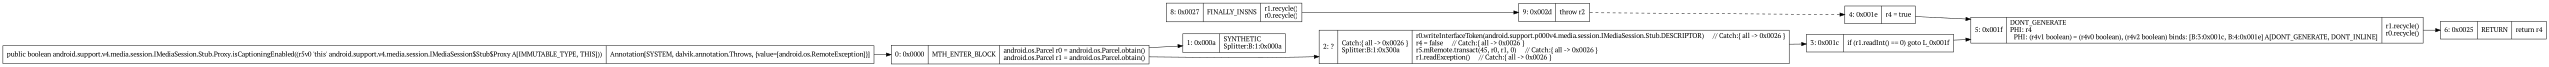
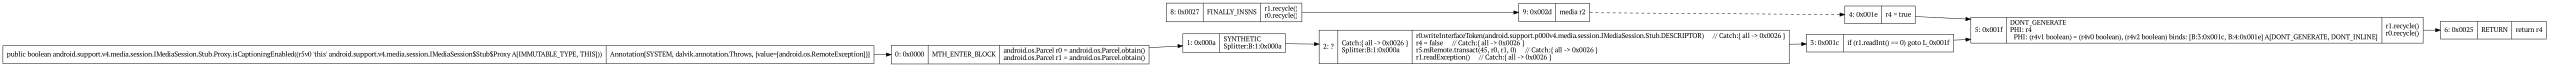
node "9: 0x002d": text "throw r2" -> "media r2"
node "2: ?": text "Splitter:B:1:0x300a" -> "Splitter:B:1:0x000a"
edge "0: 0x0000" -> "2: ?": now "1: 0x000a" -> "2: ?"
